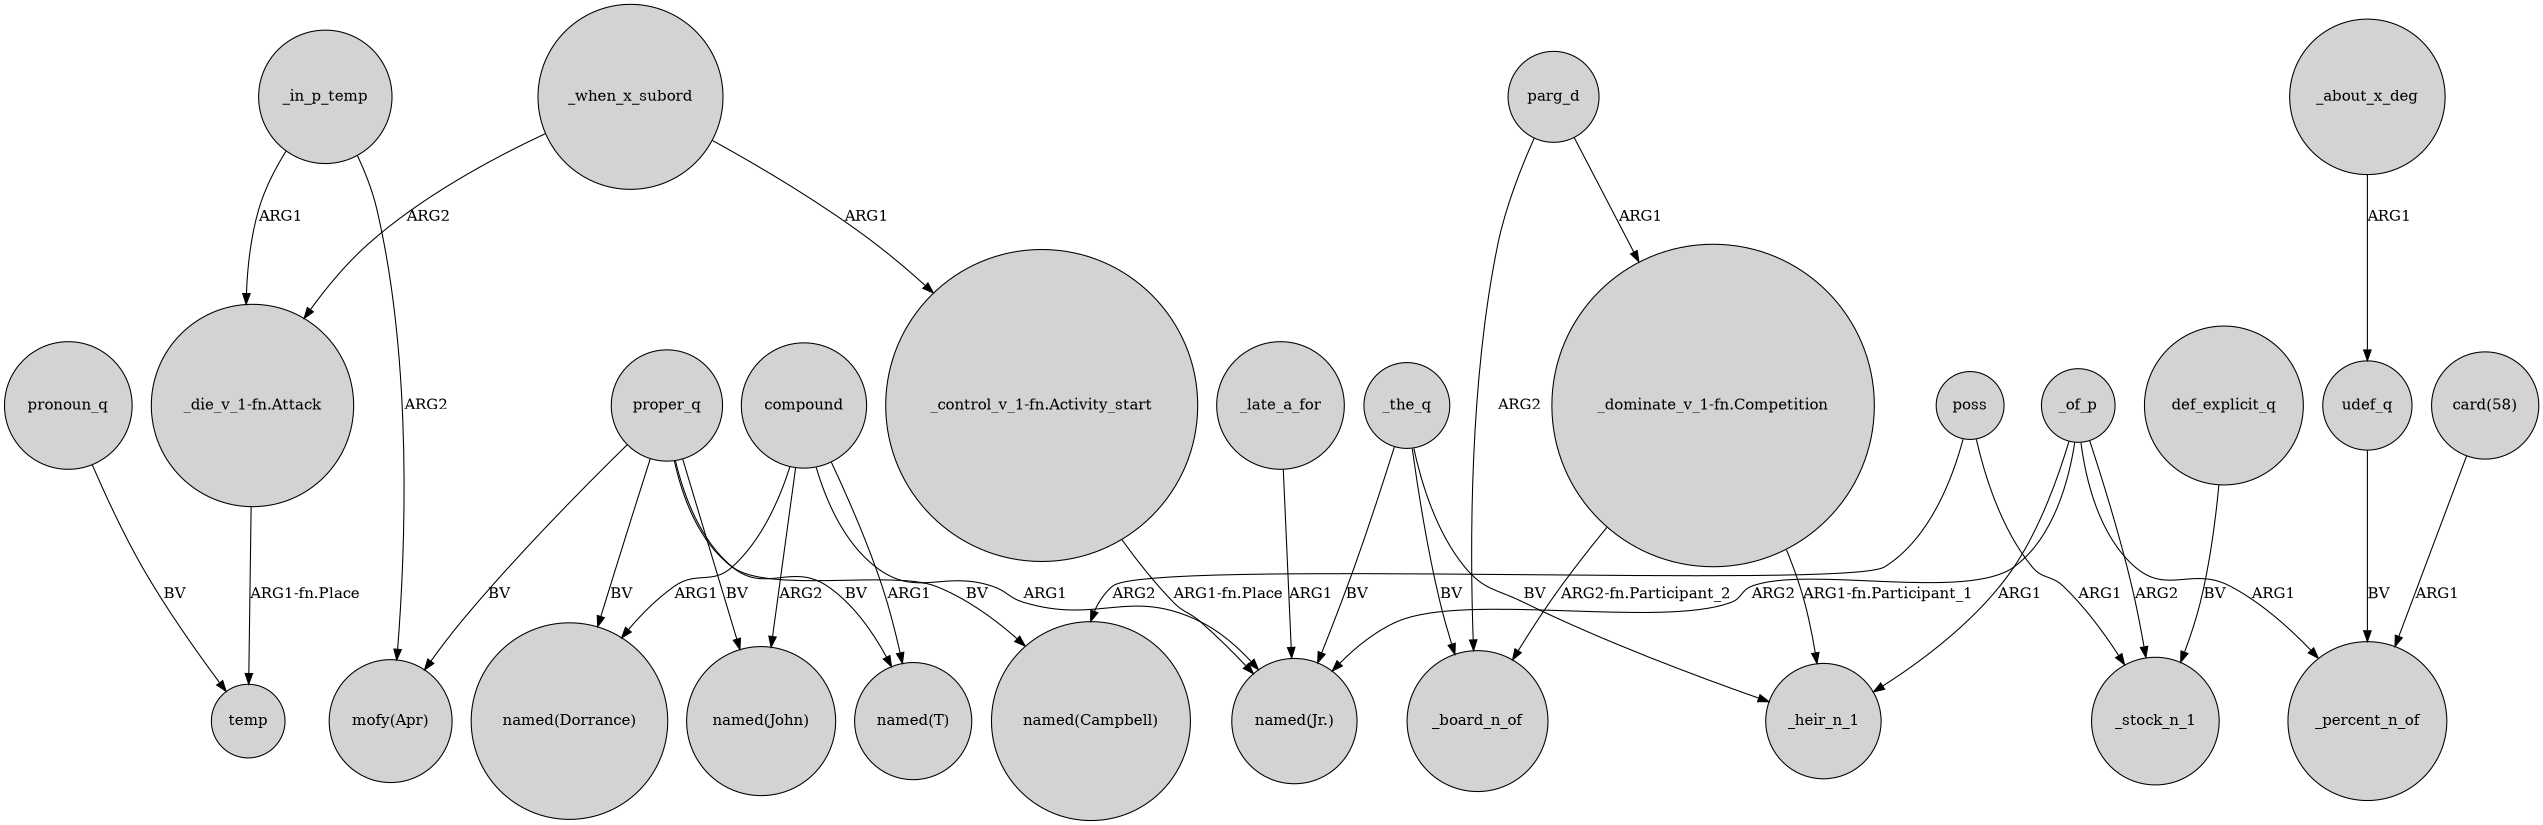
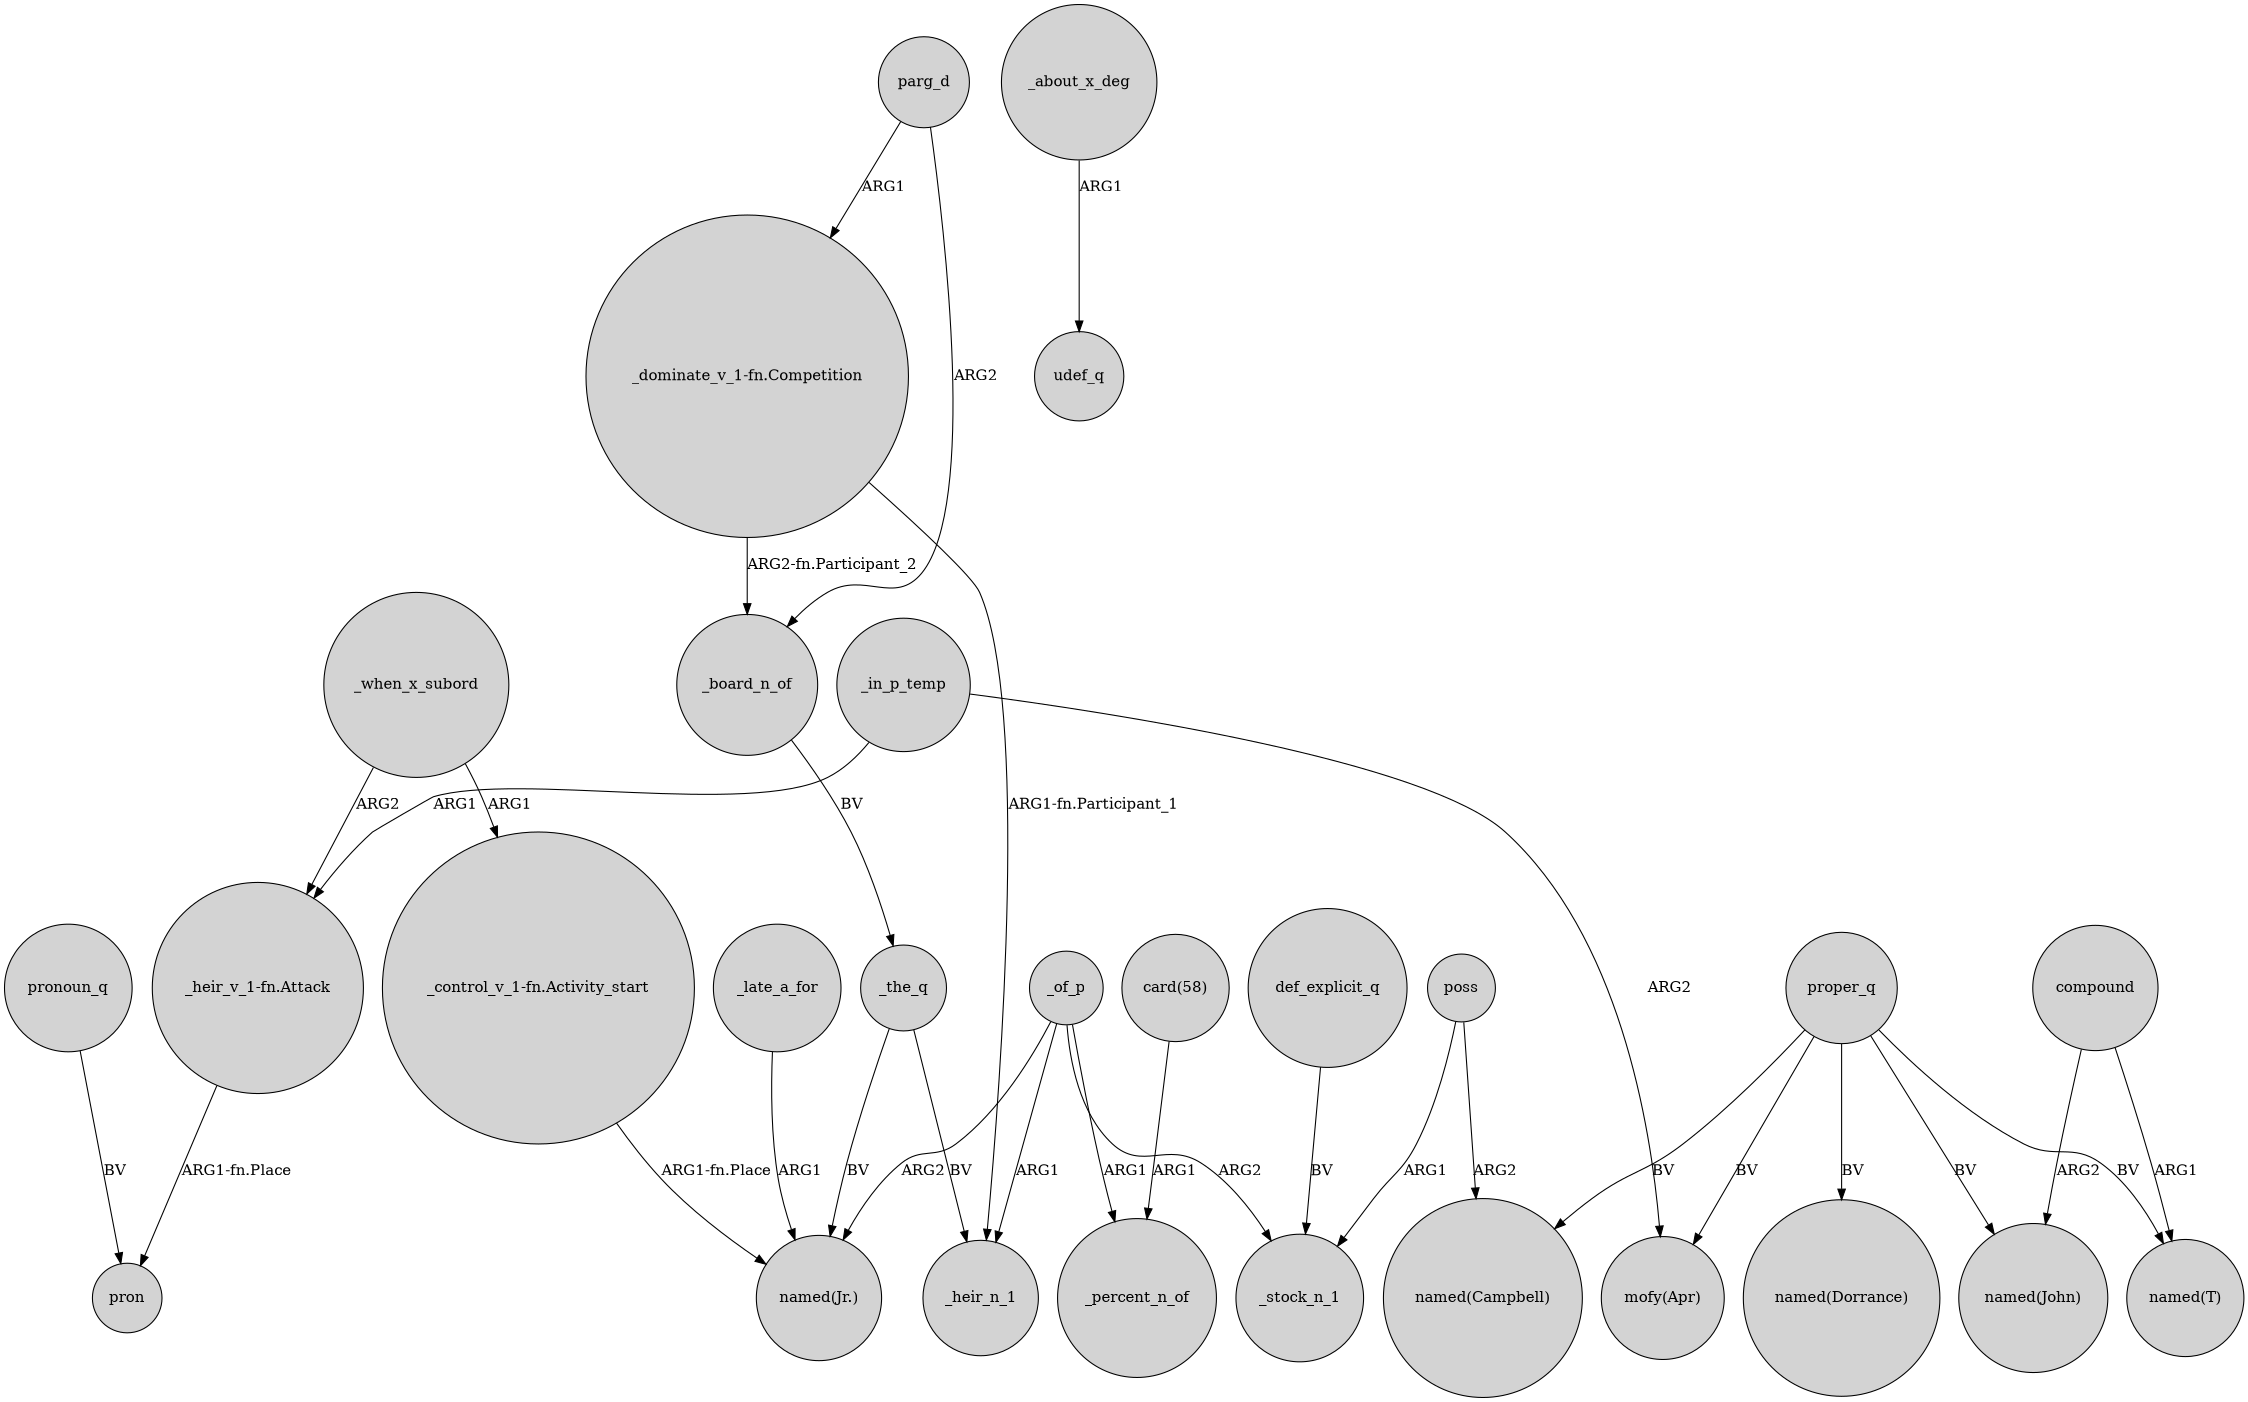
node "_die_v_1-fn.Attack": label "_die_v_1-fn.Attack" -> "_heir_v_1-fn.Attack"
edge "udef_q" -> "_percent_n_of": removed, label "BV"
edge "_the_q" -> "_board_n_of": reversed
edge "compound" -> "named(Dorrance)": removed, label "ARG1"
edge "compound" -> "named(Jr.)": removed, label "ARG1"
node "temp": label "temp" -> "pron"
